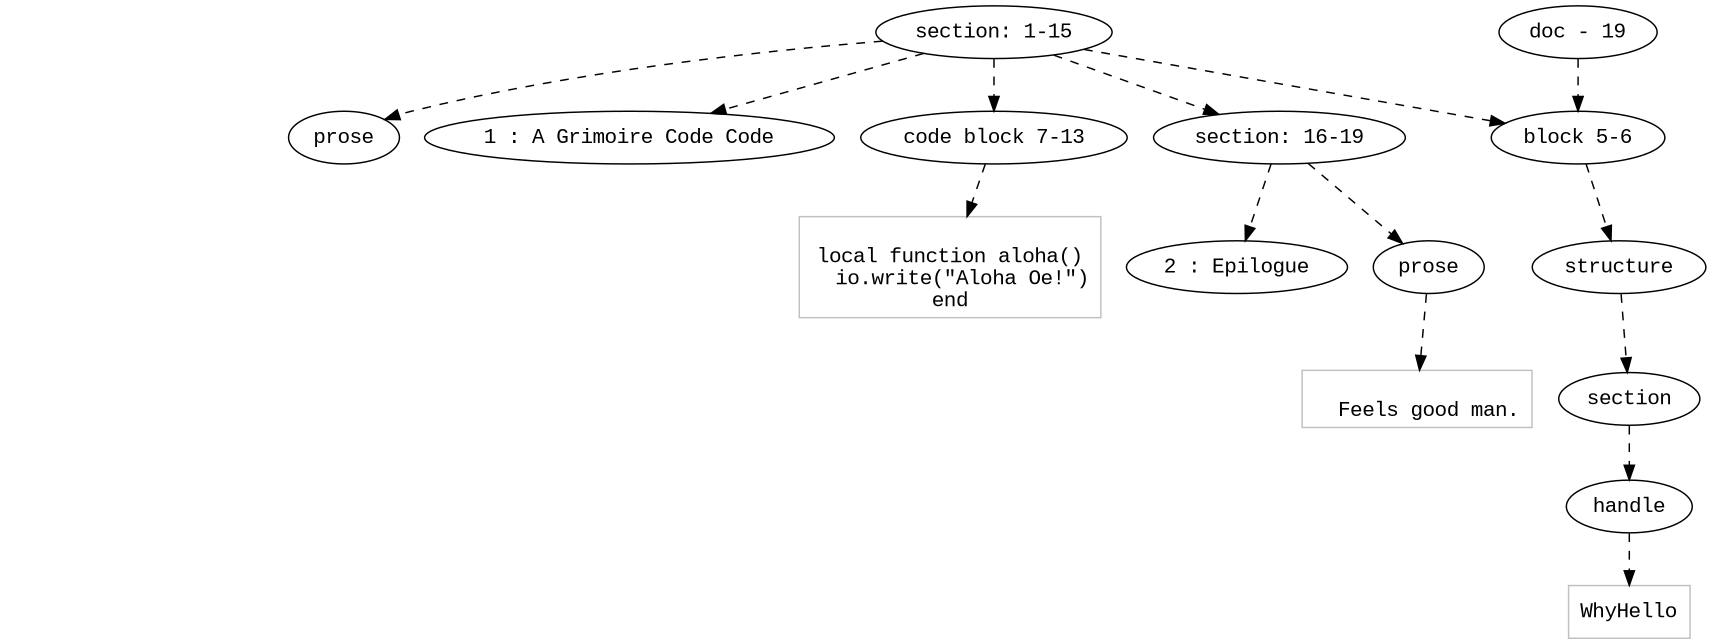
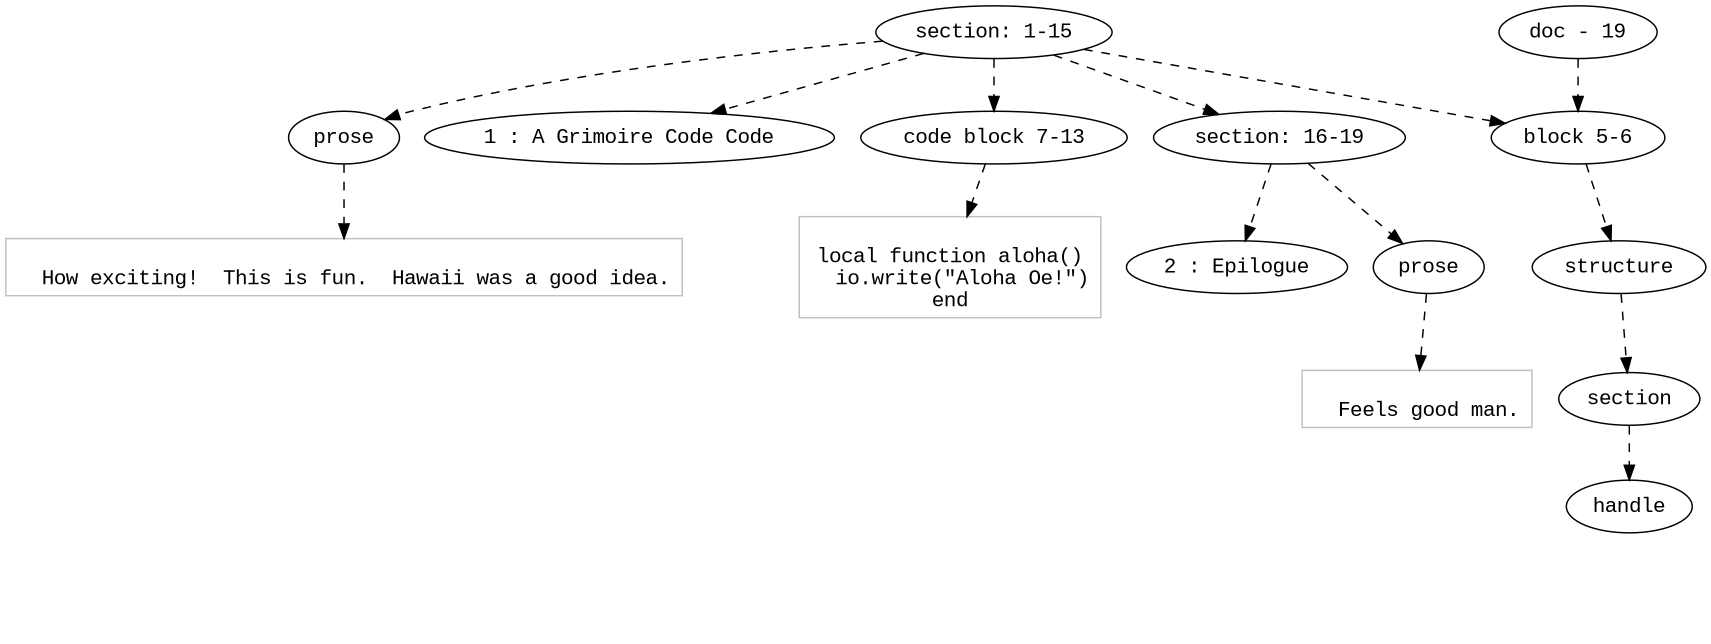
node "How exciting!  This is fun.  Hawaii was a good idea.": added
node "WhyHello": removed
